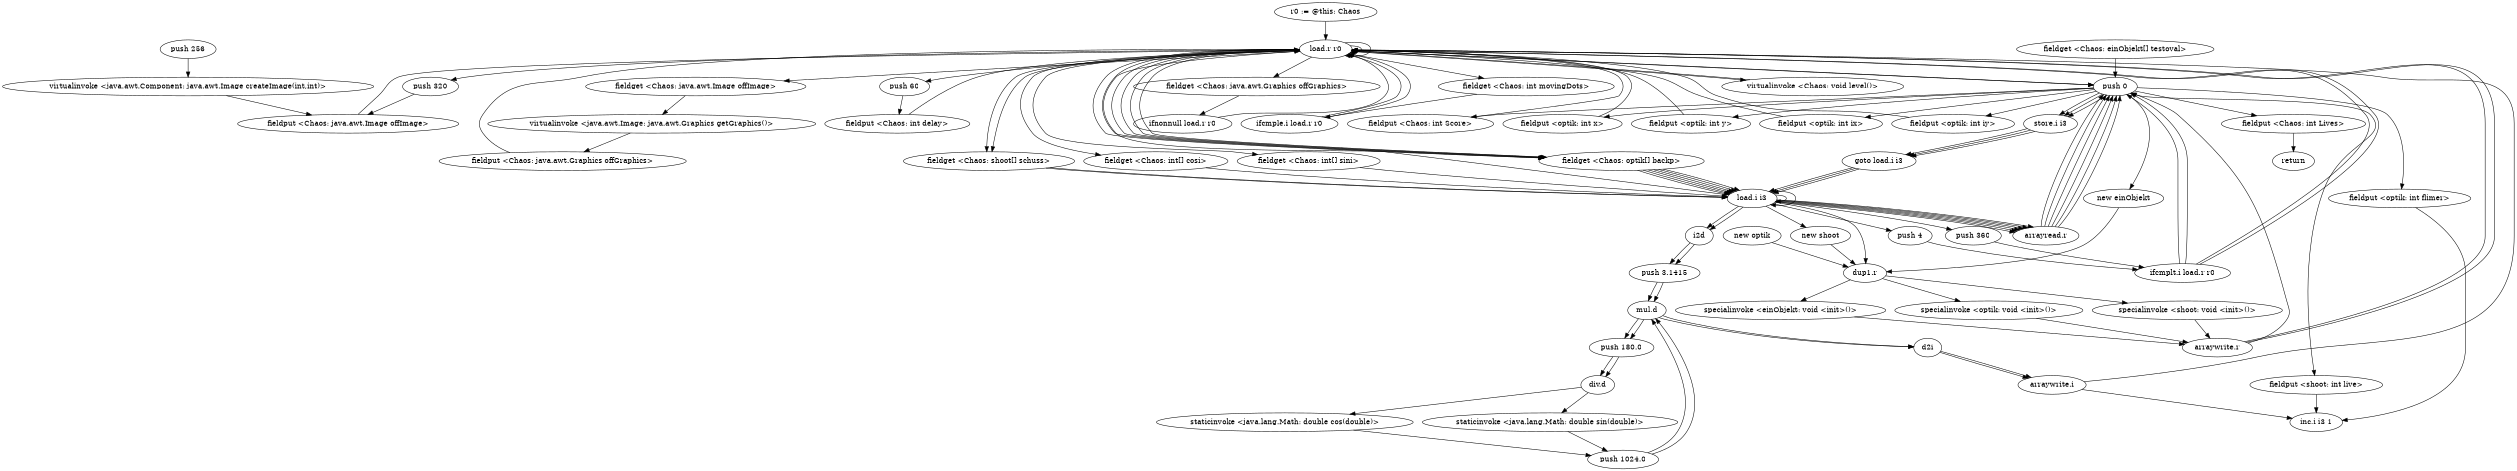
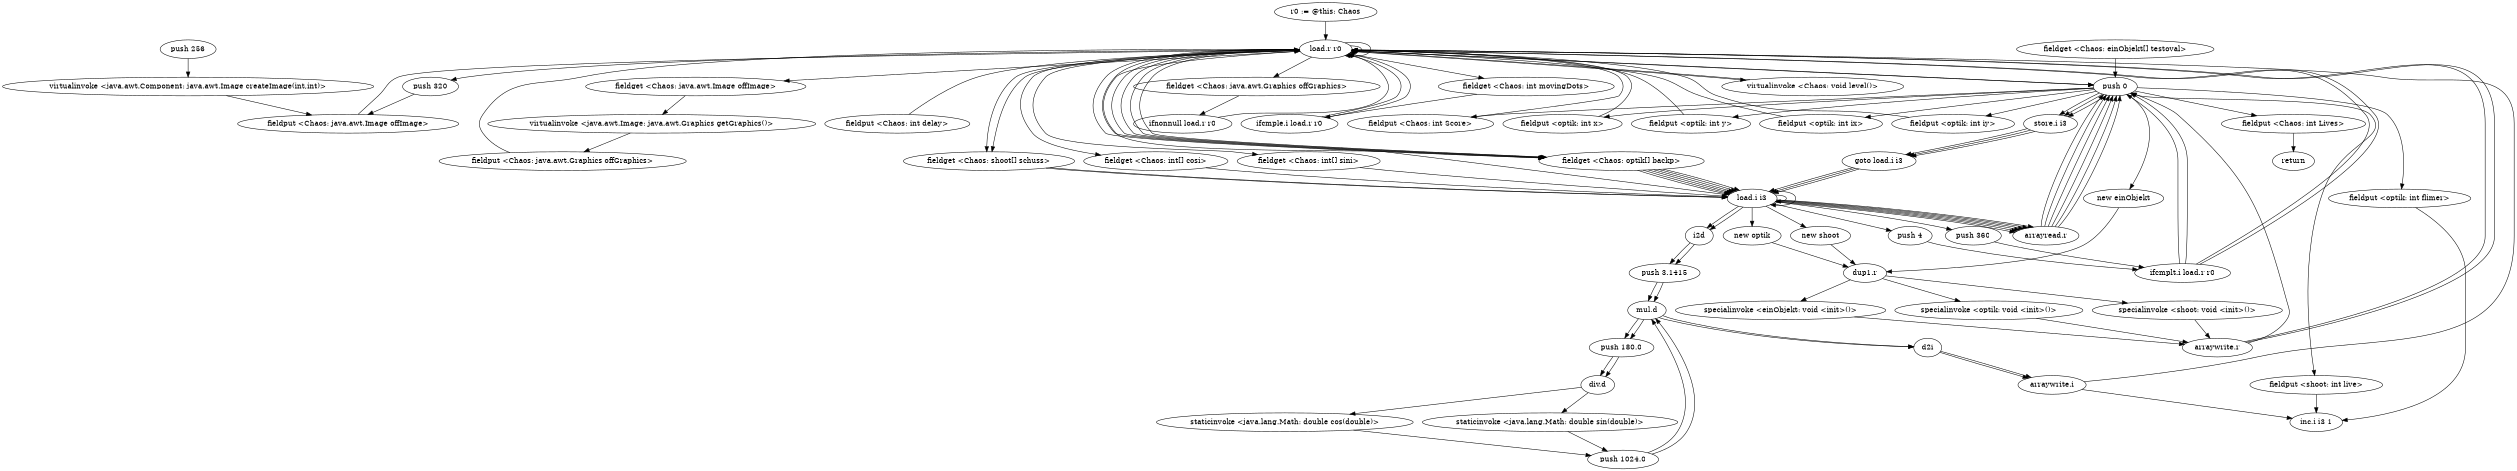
node "push 60": removed
edge "load.i i3" -> "dup1.r": now "load.i i3" -> "new optik"
